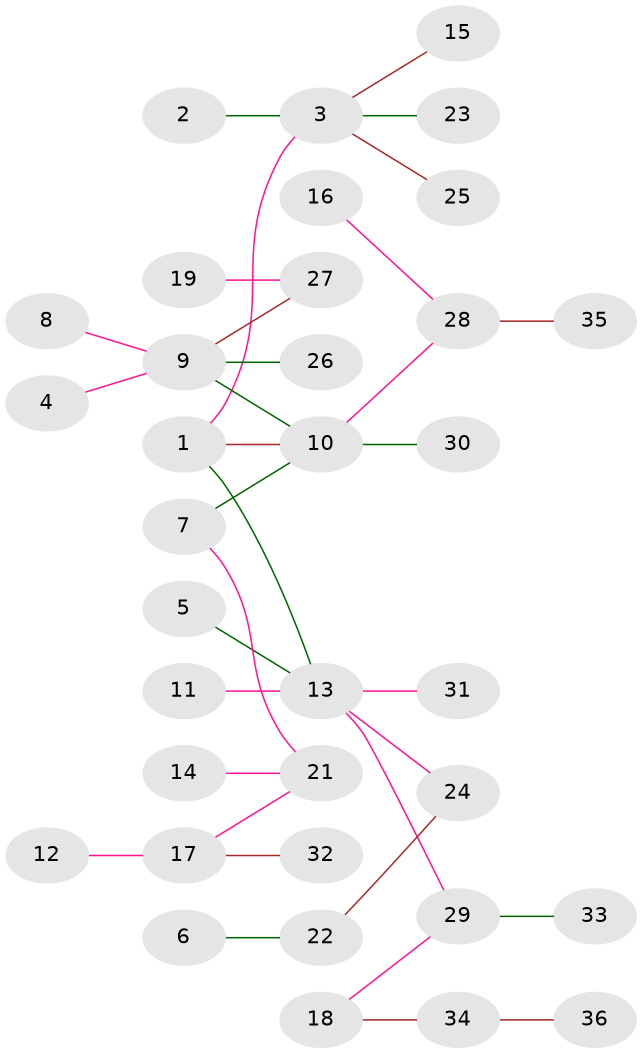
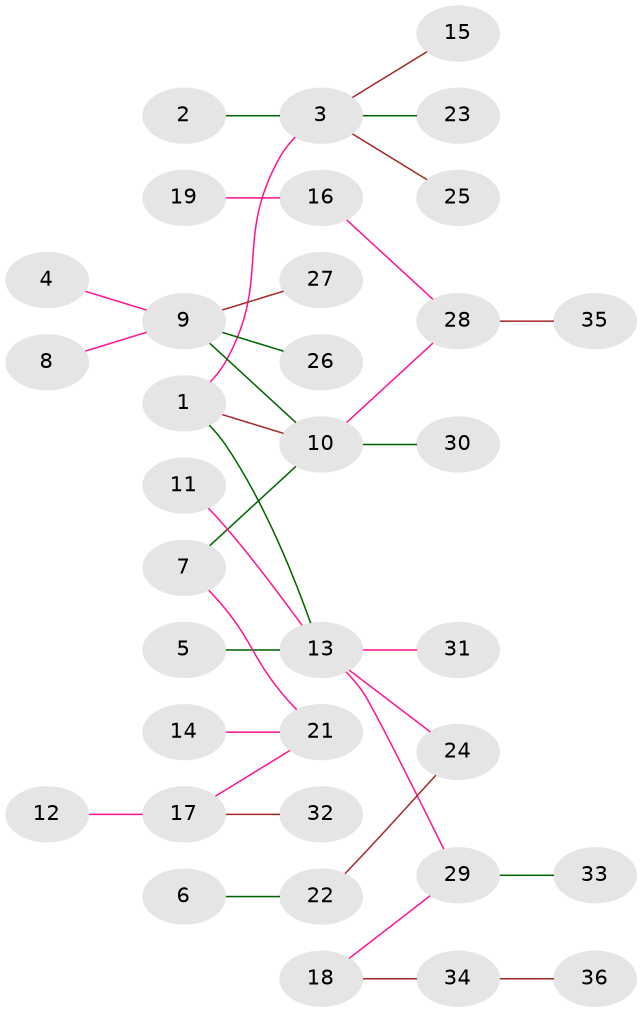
edge "19" -- "27": now "19" -- "16"
